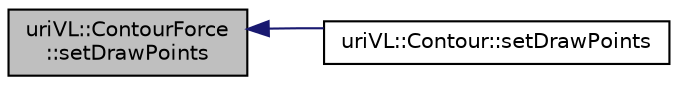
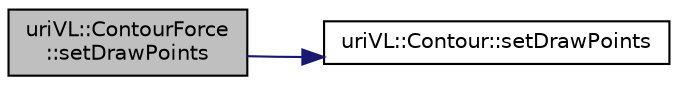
edge "uriVL::Contour::setDrawPoints" -> "uriVL::ContourForce ::setDrawPoints": reversed
